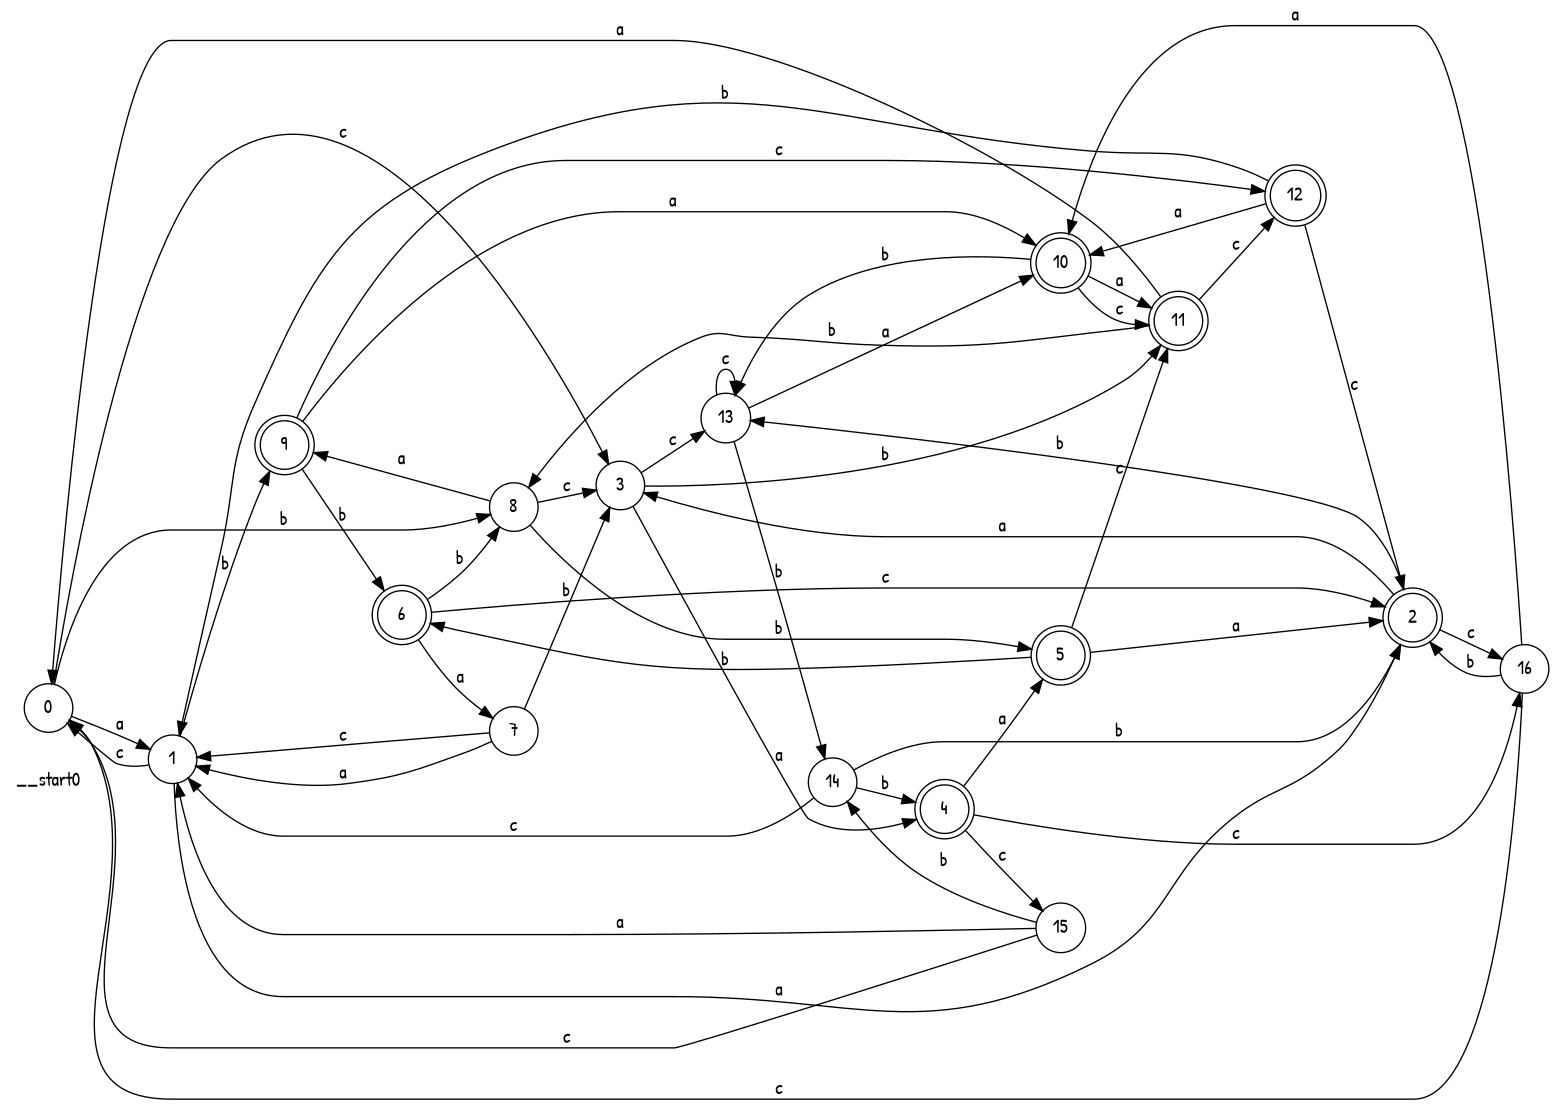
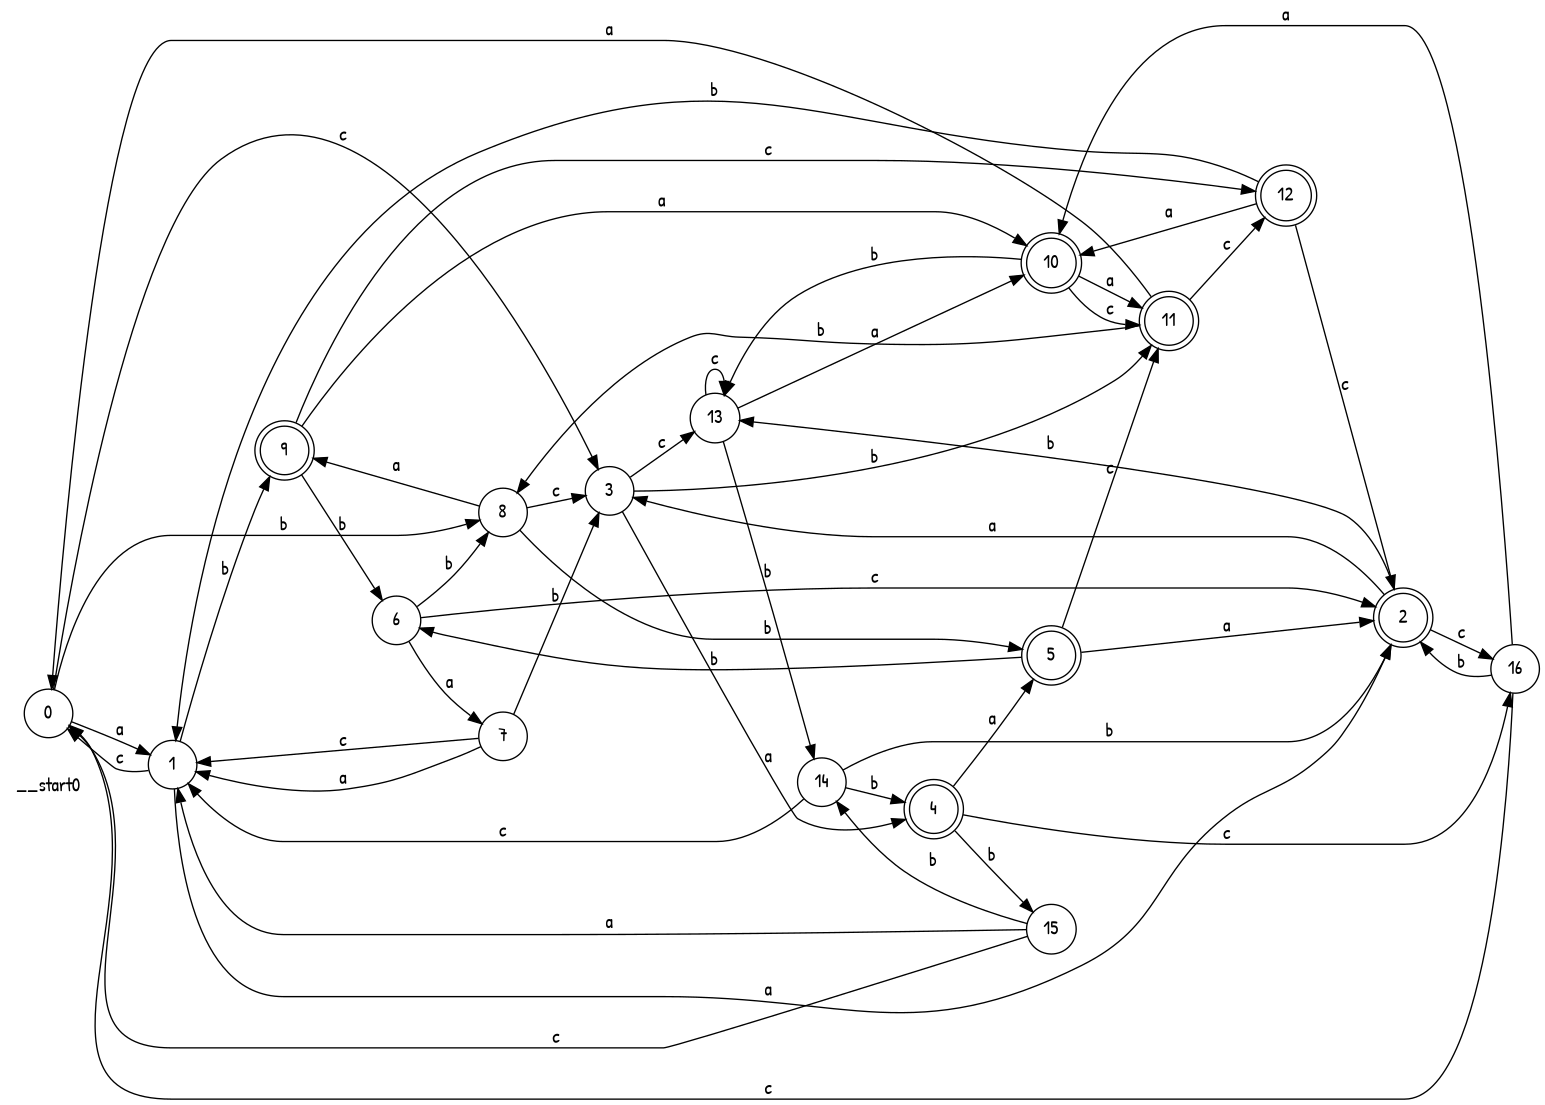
node "6": shape doublecircle -> circle
edge "4" -> "15": label "c" -> "b"
